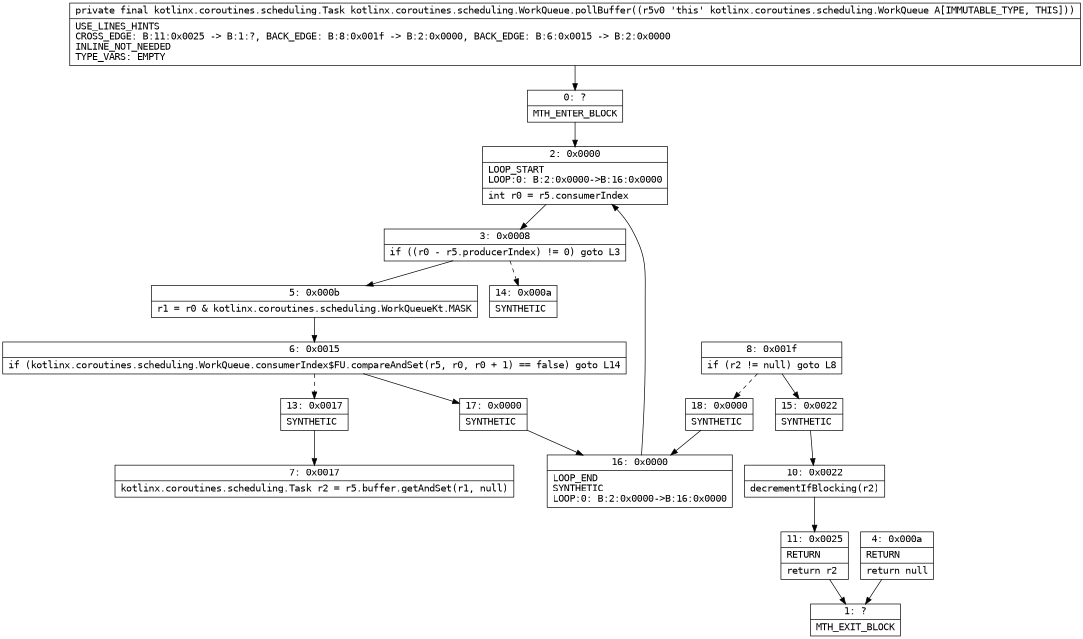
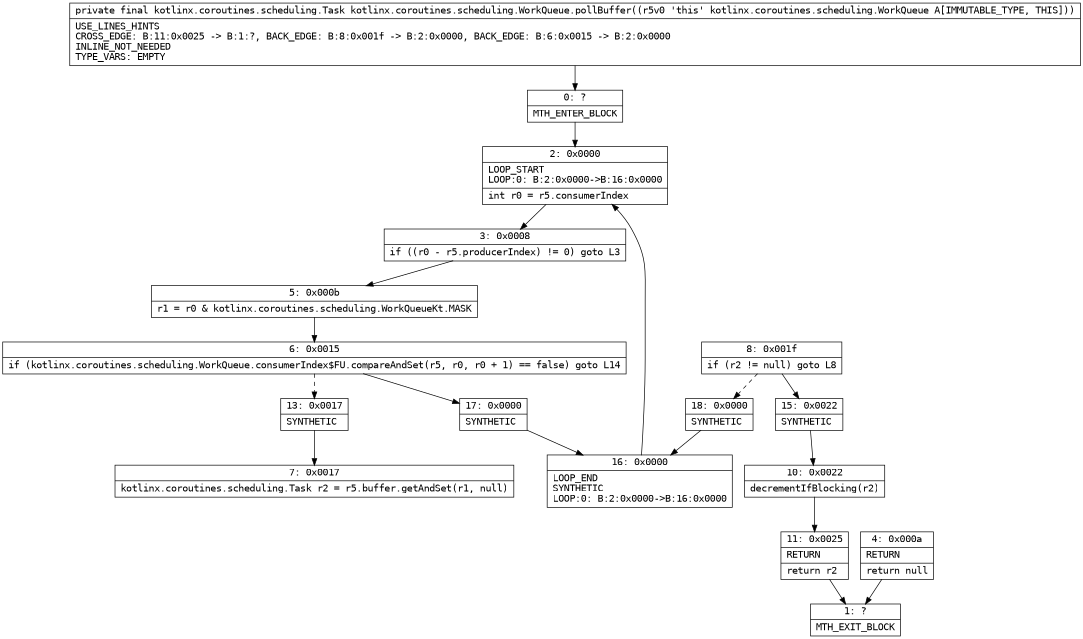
node "14: 0x000a": removed
